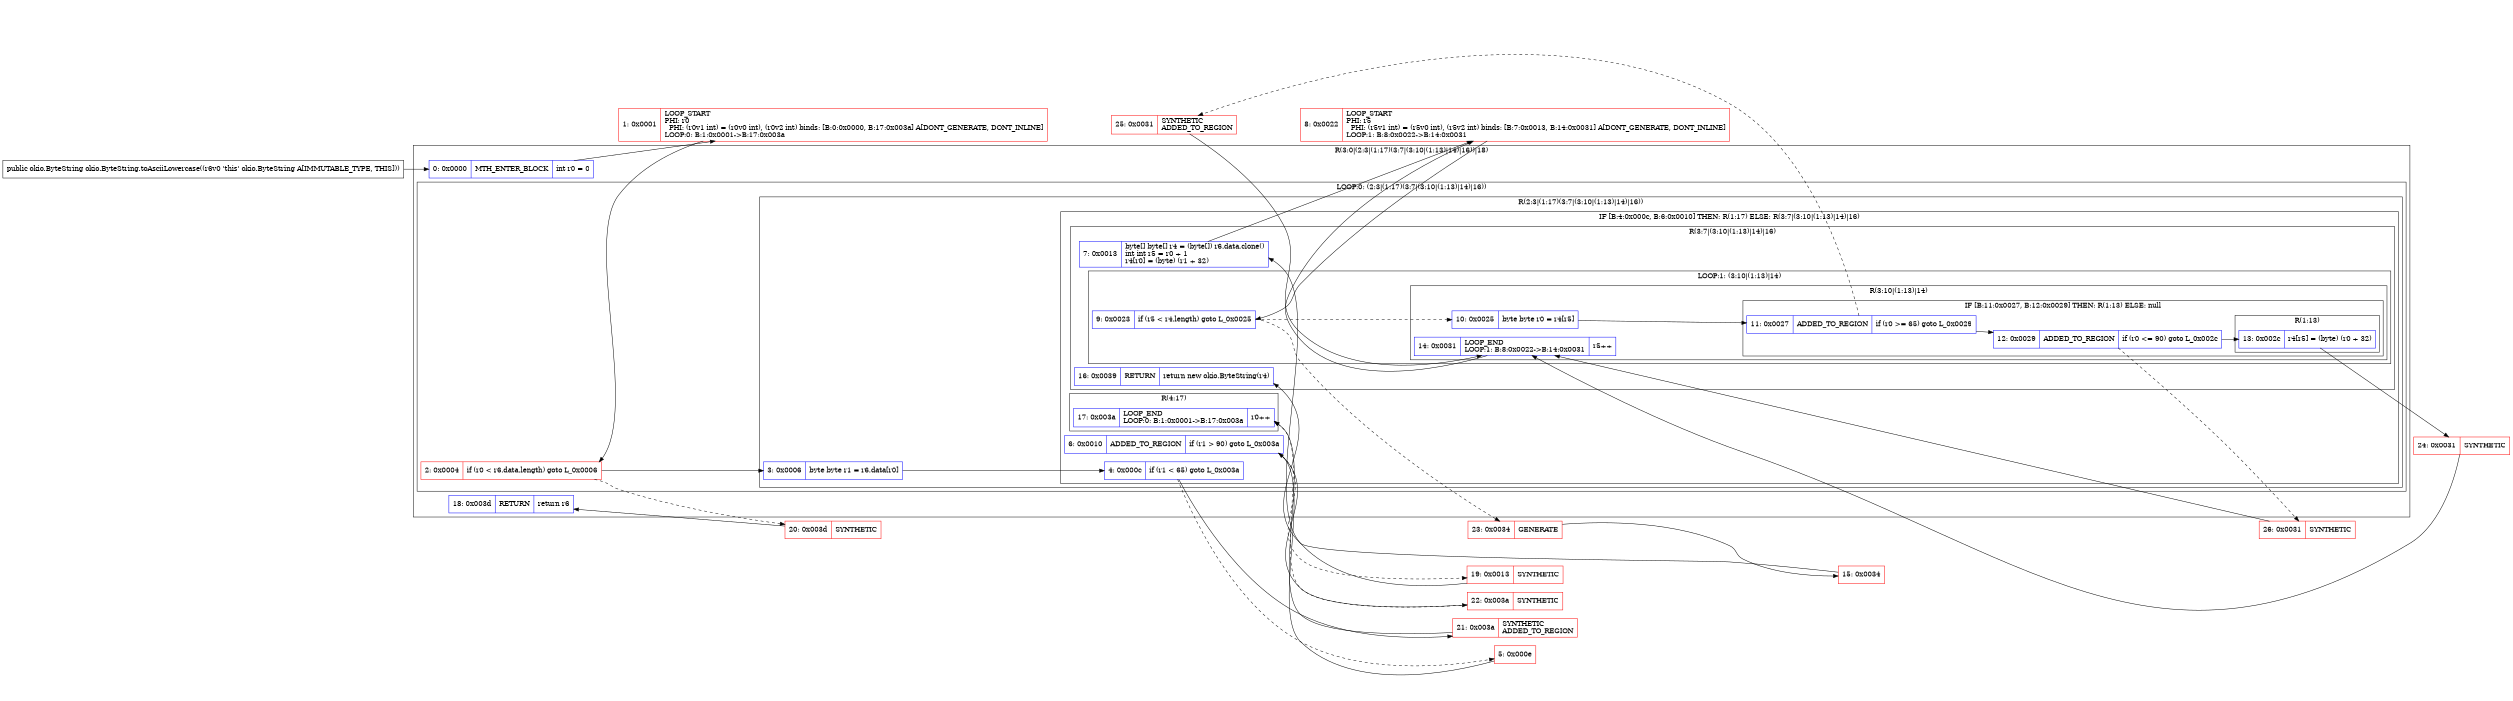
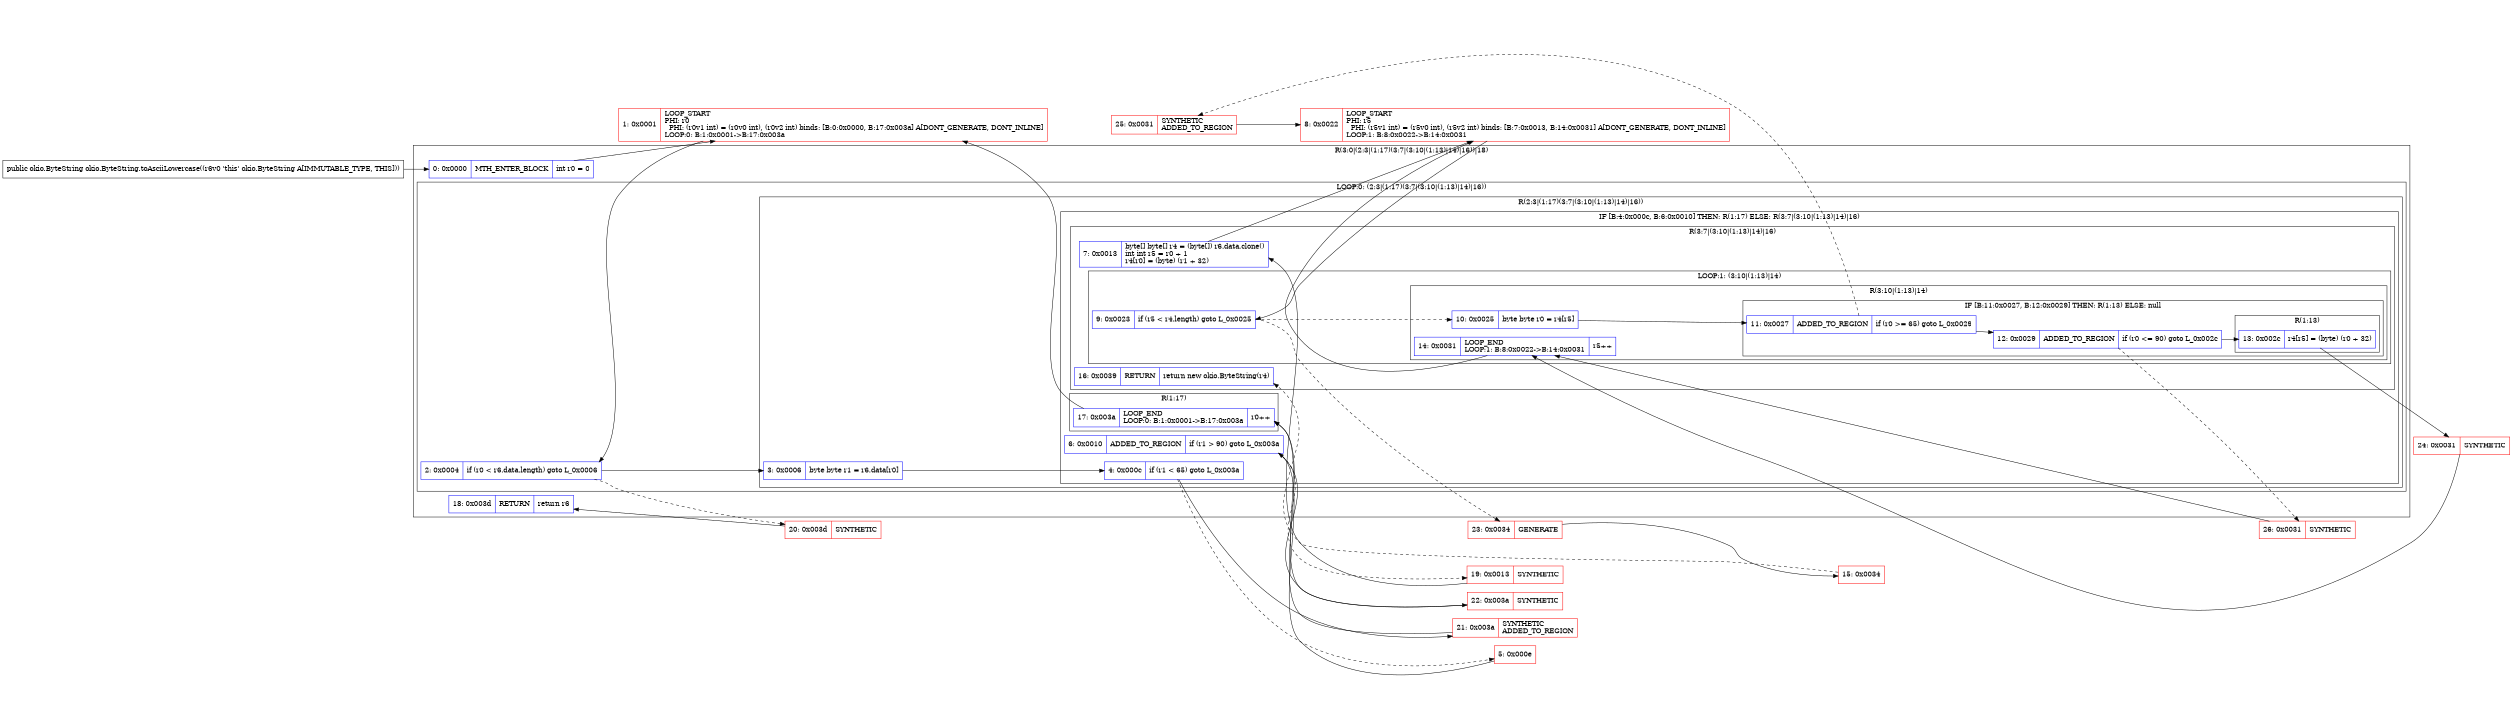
edge "17: 0x003a" -> "1: 0x0001": added
edge "25: 0x0031" -> "14: 0x0031": now "25: 0x0031" -> "8: 0x0022"
cluster "R(4:17)": label "R(4:17)" -> "R(1:17)"
node "2: 0x0004": color red -> blue
edge "15: 0x0034" -> "16: 0x0039": style solid -> dashed
edge "22: 0x003a" -> "17: 0x003a": style dashed -> solid
